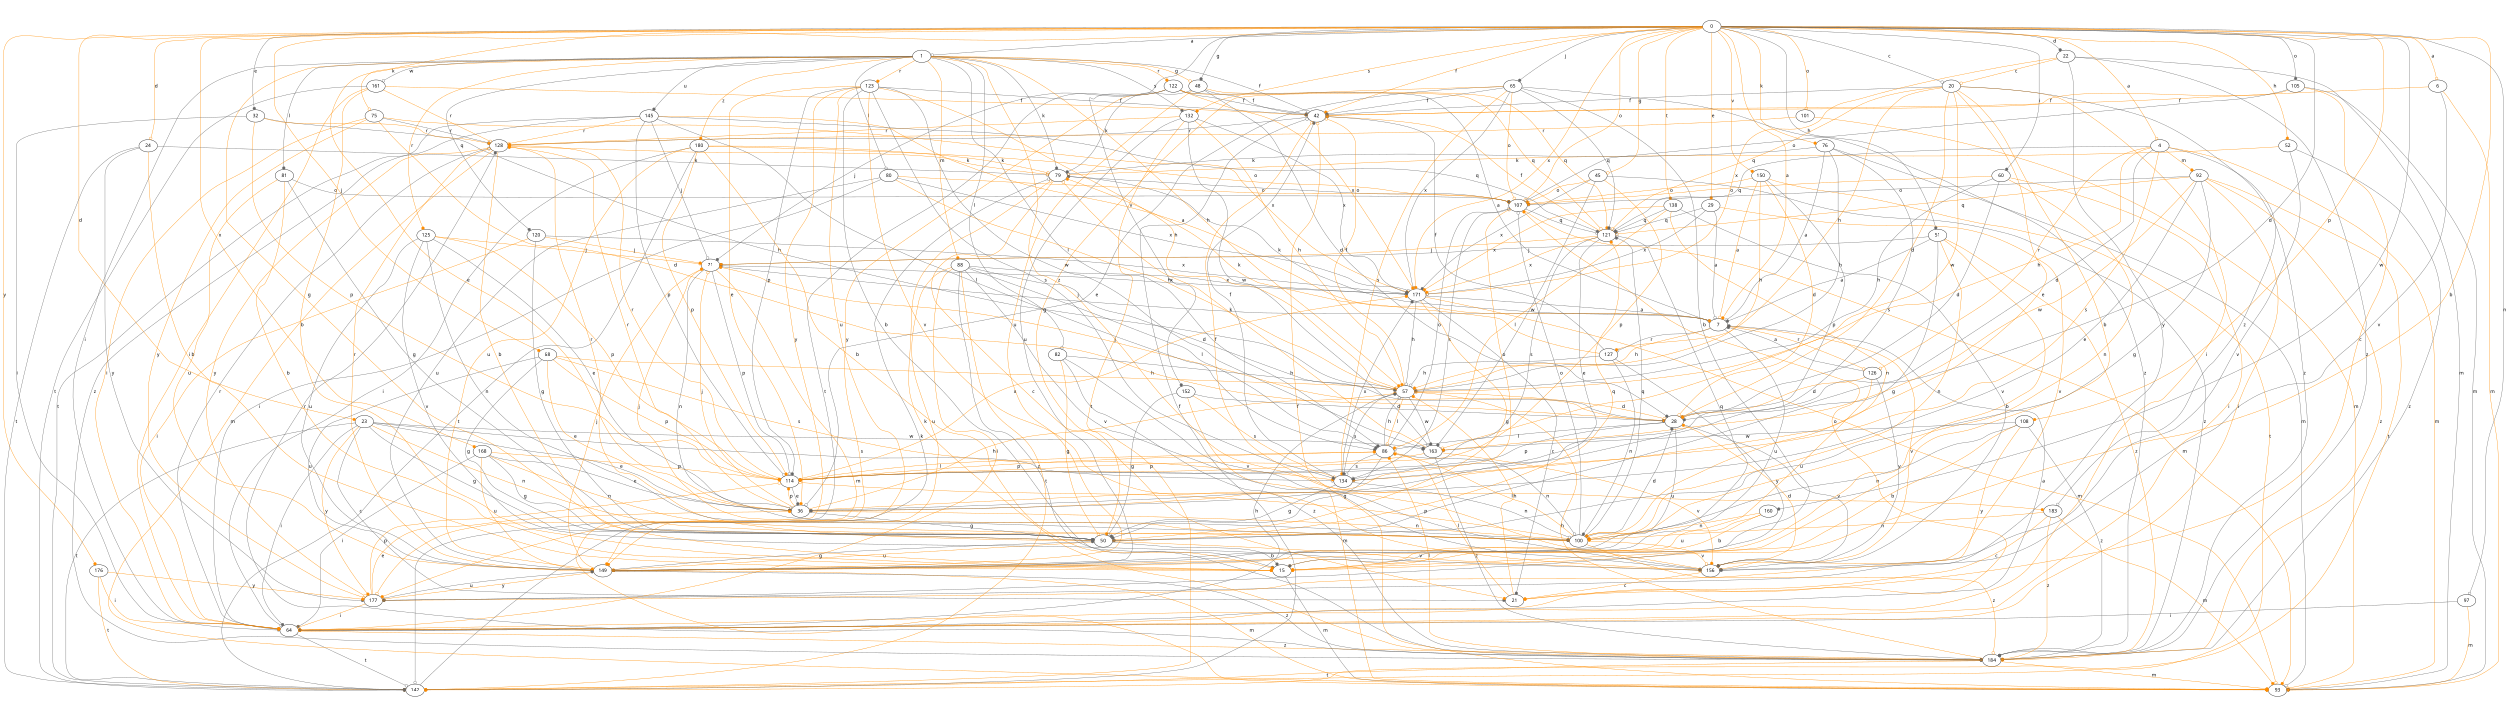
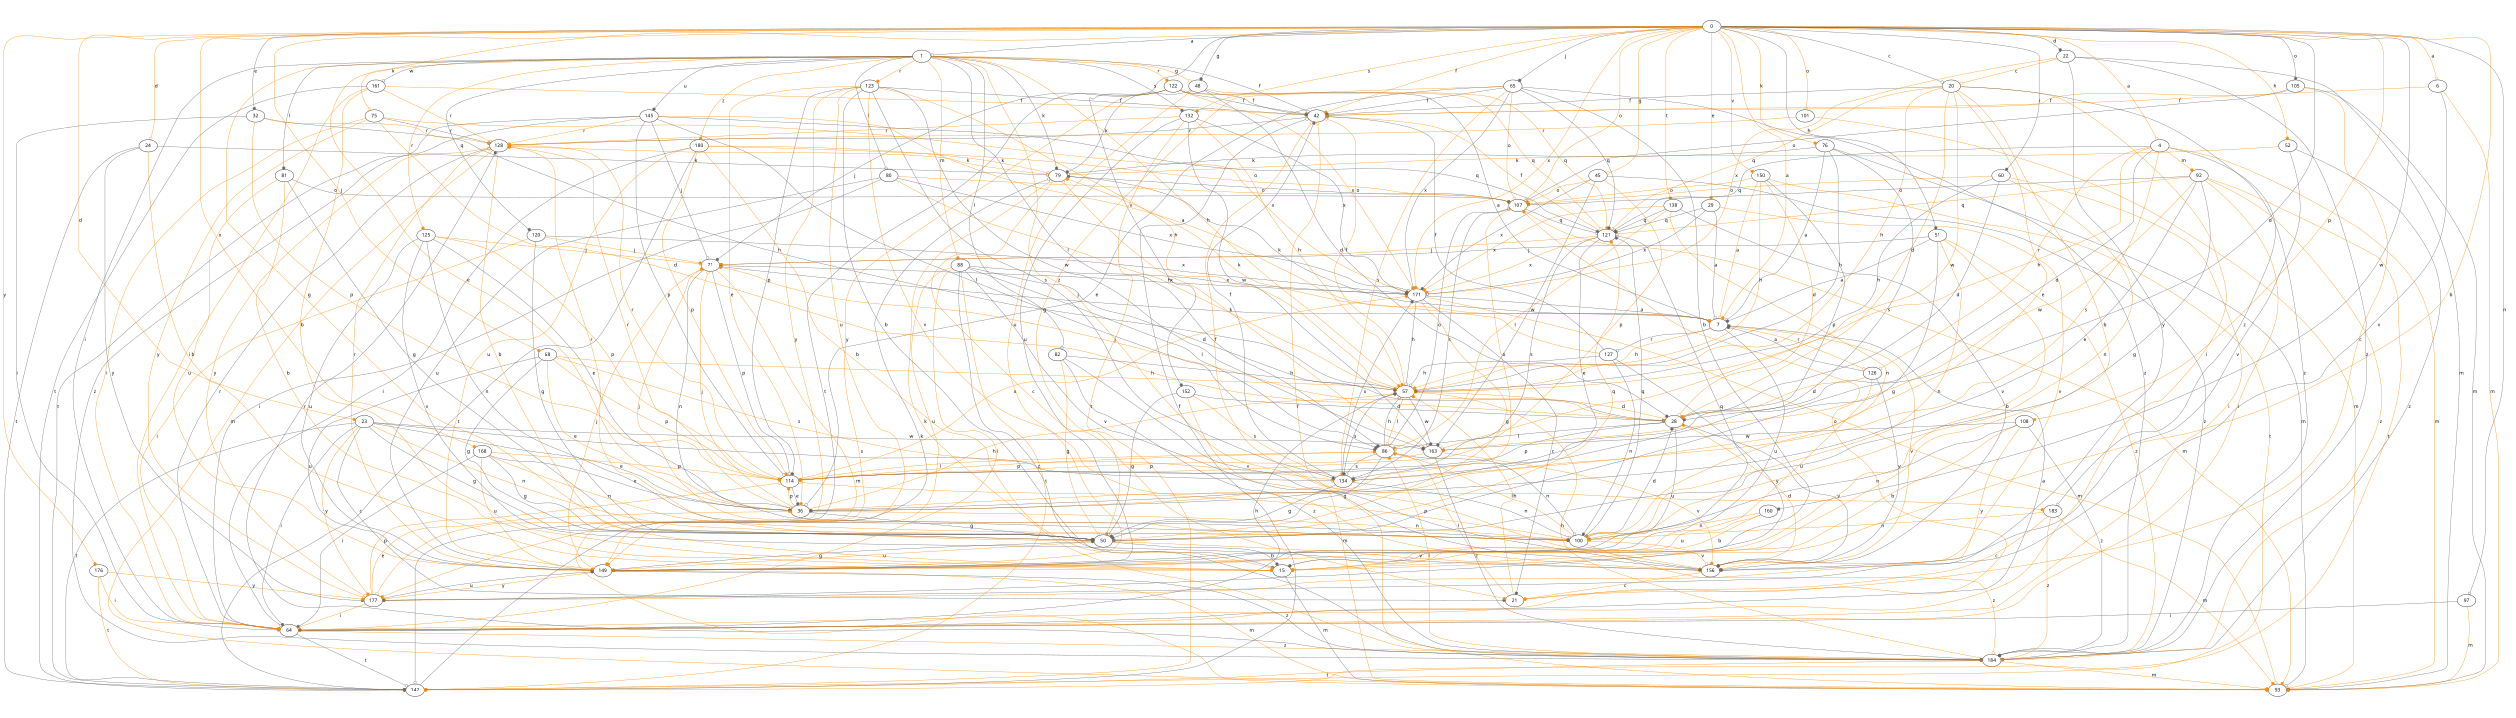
edge "20" -> "127": now "20" -> "57"
edge "100" -> "107": removed, label "o"
